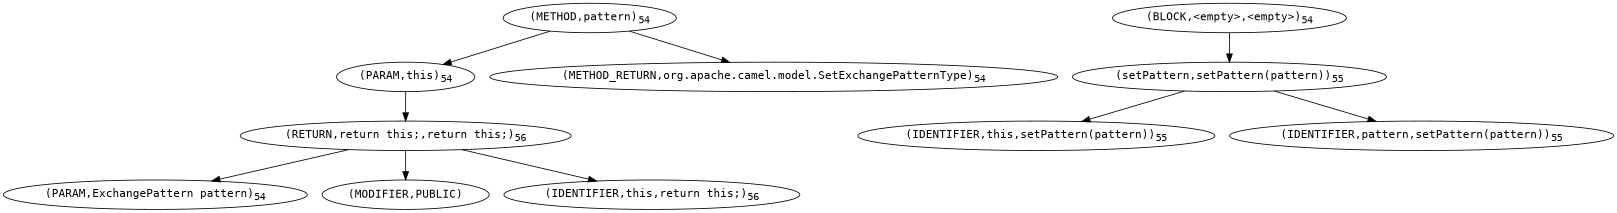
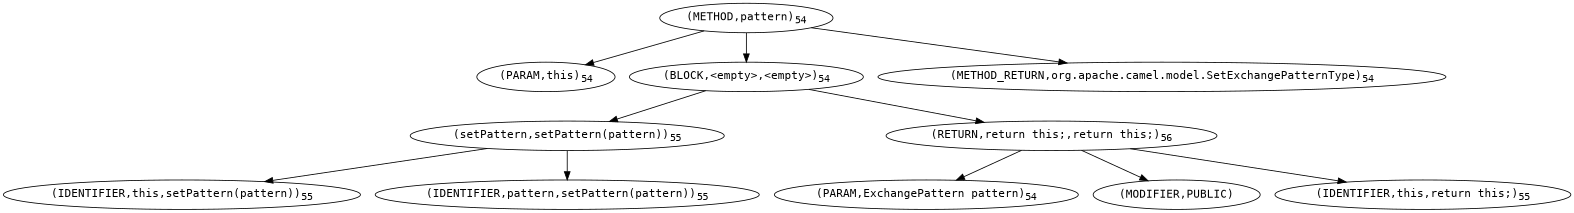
edge "(METHOD,pattern)" -> "(BLOCK,<empty>,<empty>)": added
edge "(PARAM,this)" -> "(RETURN,return this;,return this;)": now "(BLOCK,<empty>,<empty>)" -> "(RETURN,return this;,return this;)"
node "(IDENTIFIER,this,return this;)": text "56" -> "55"
